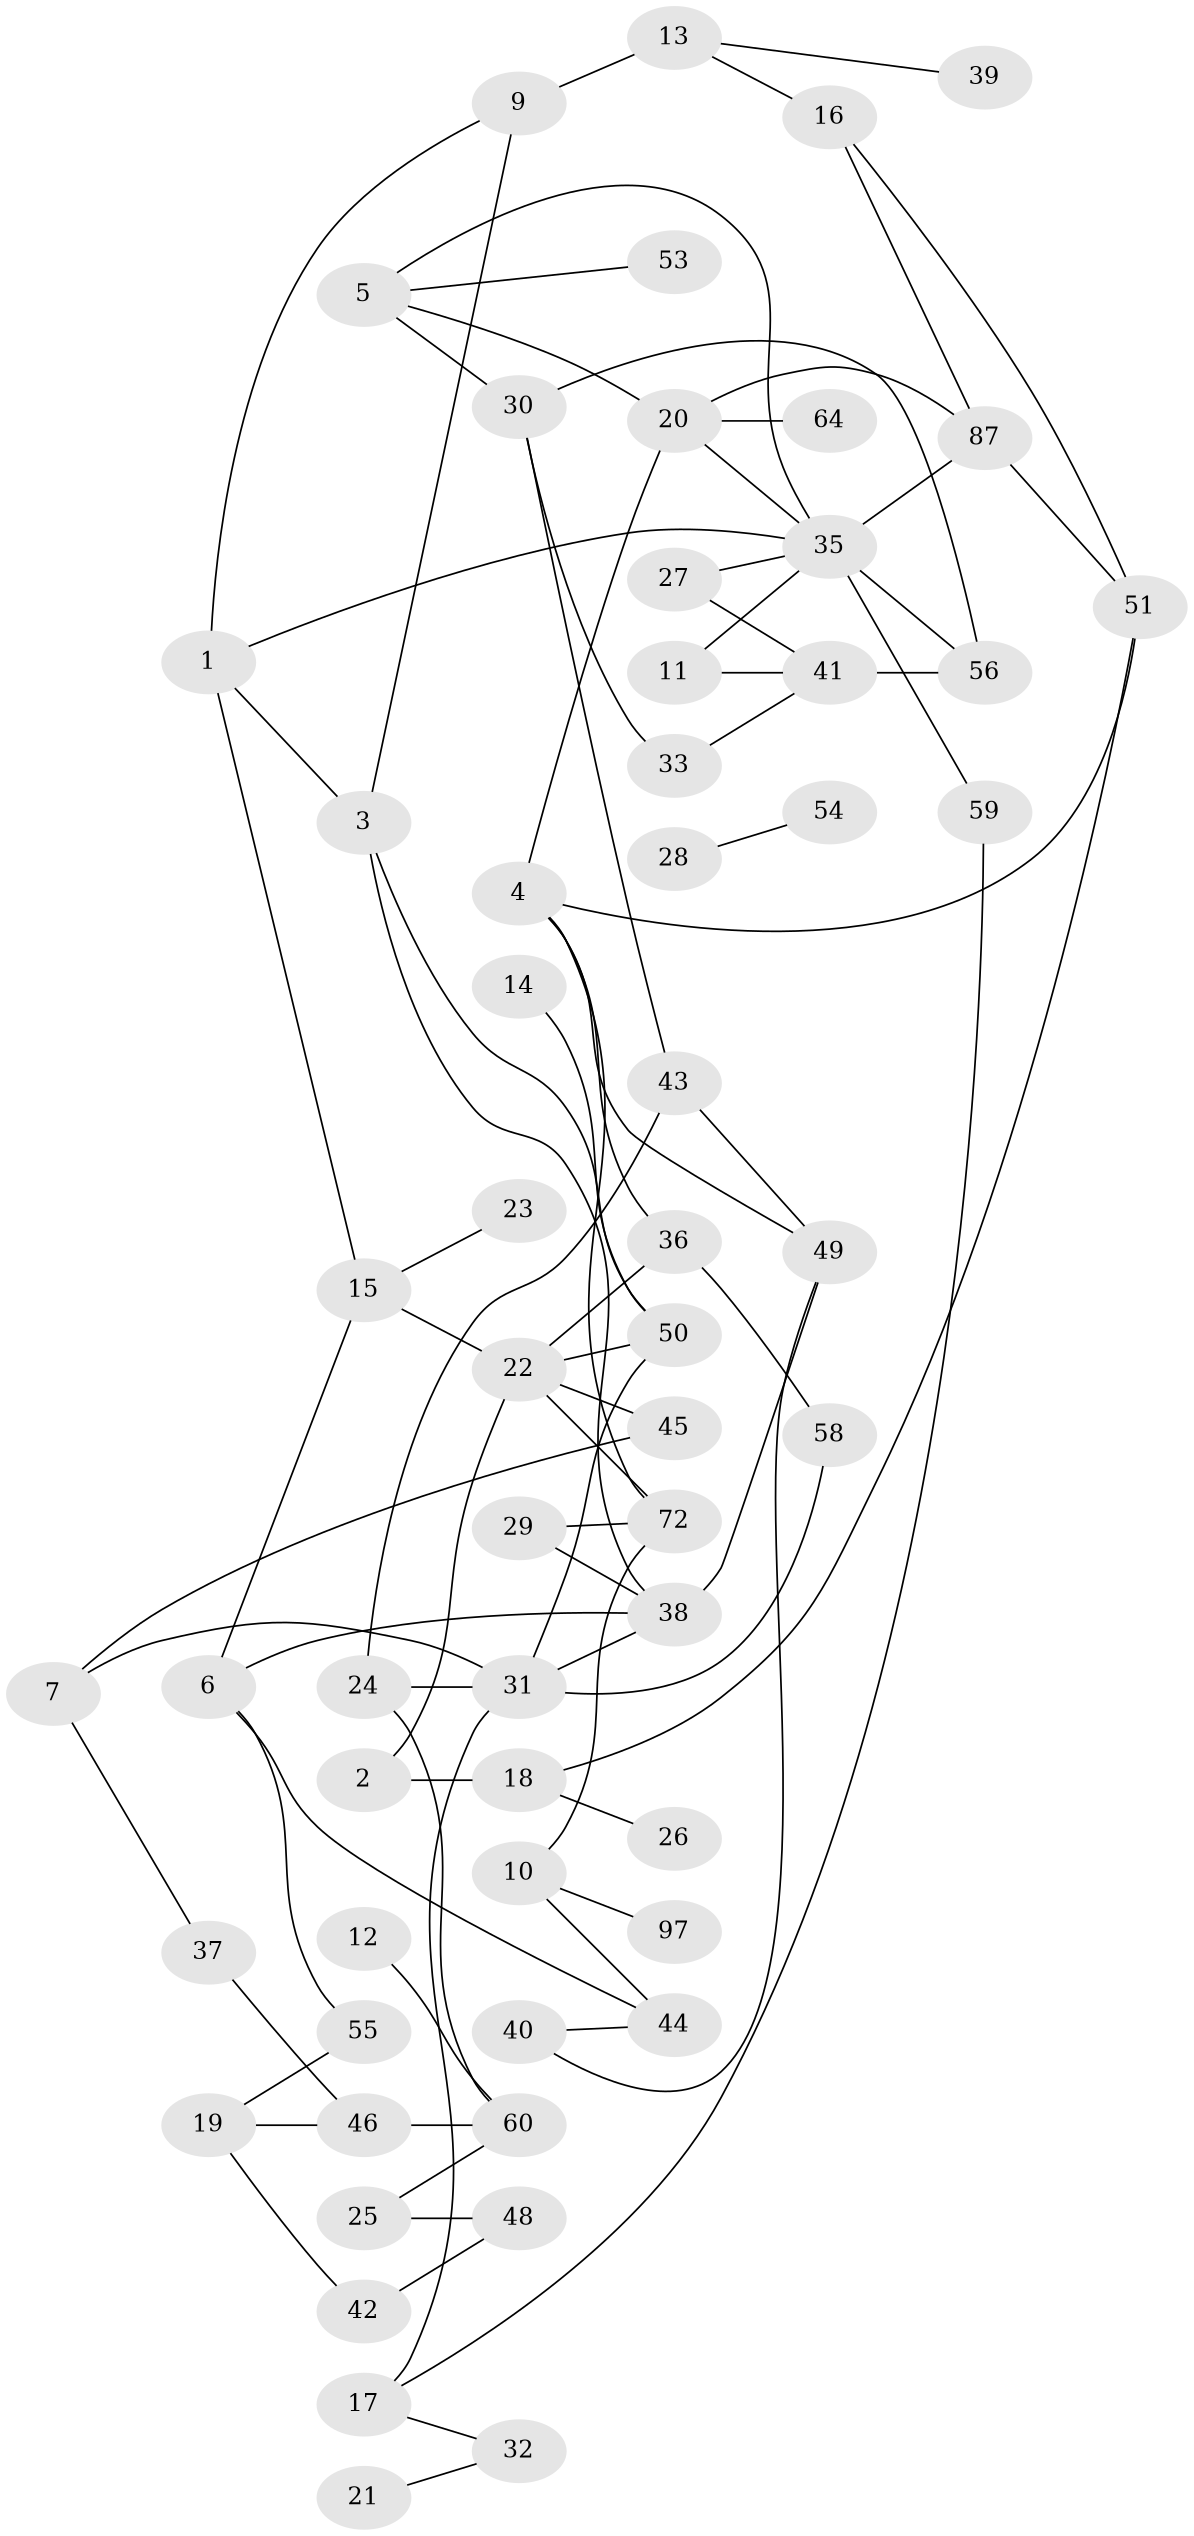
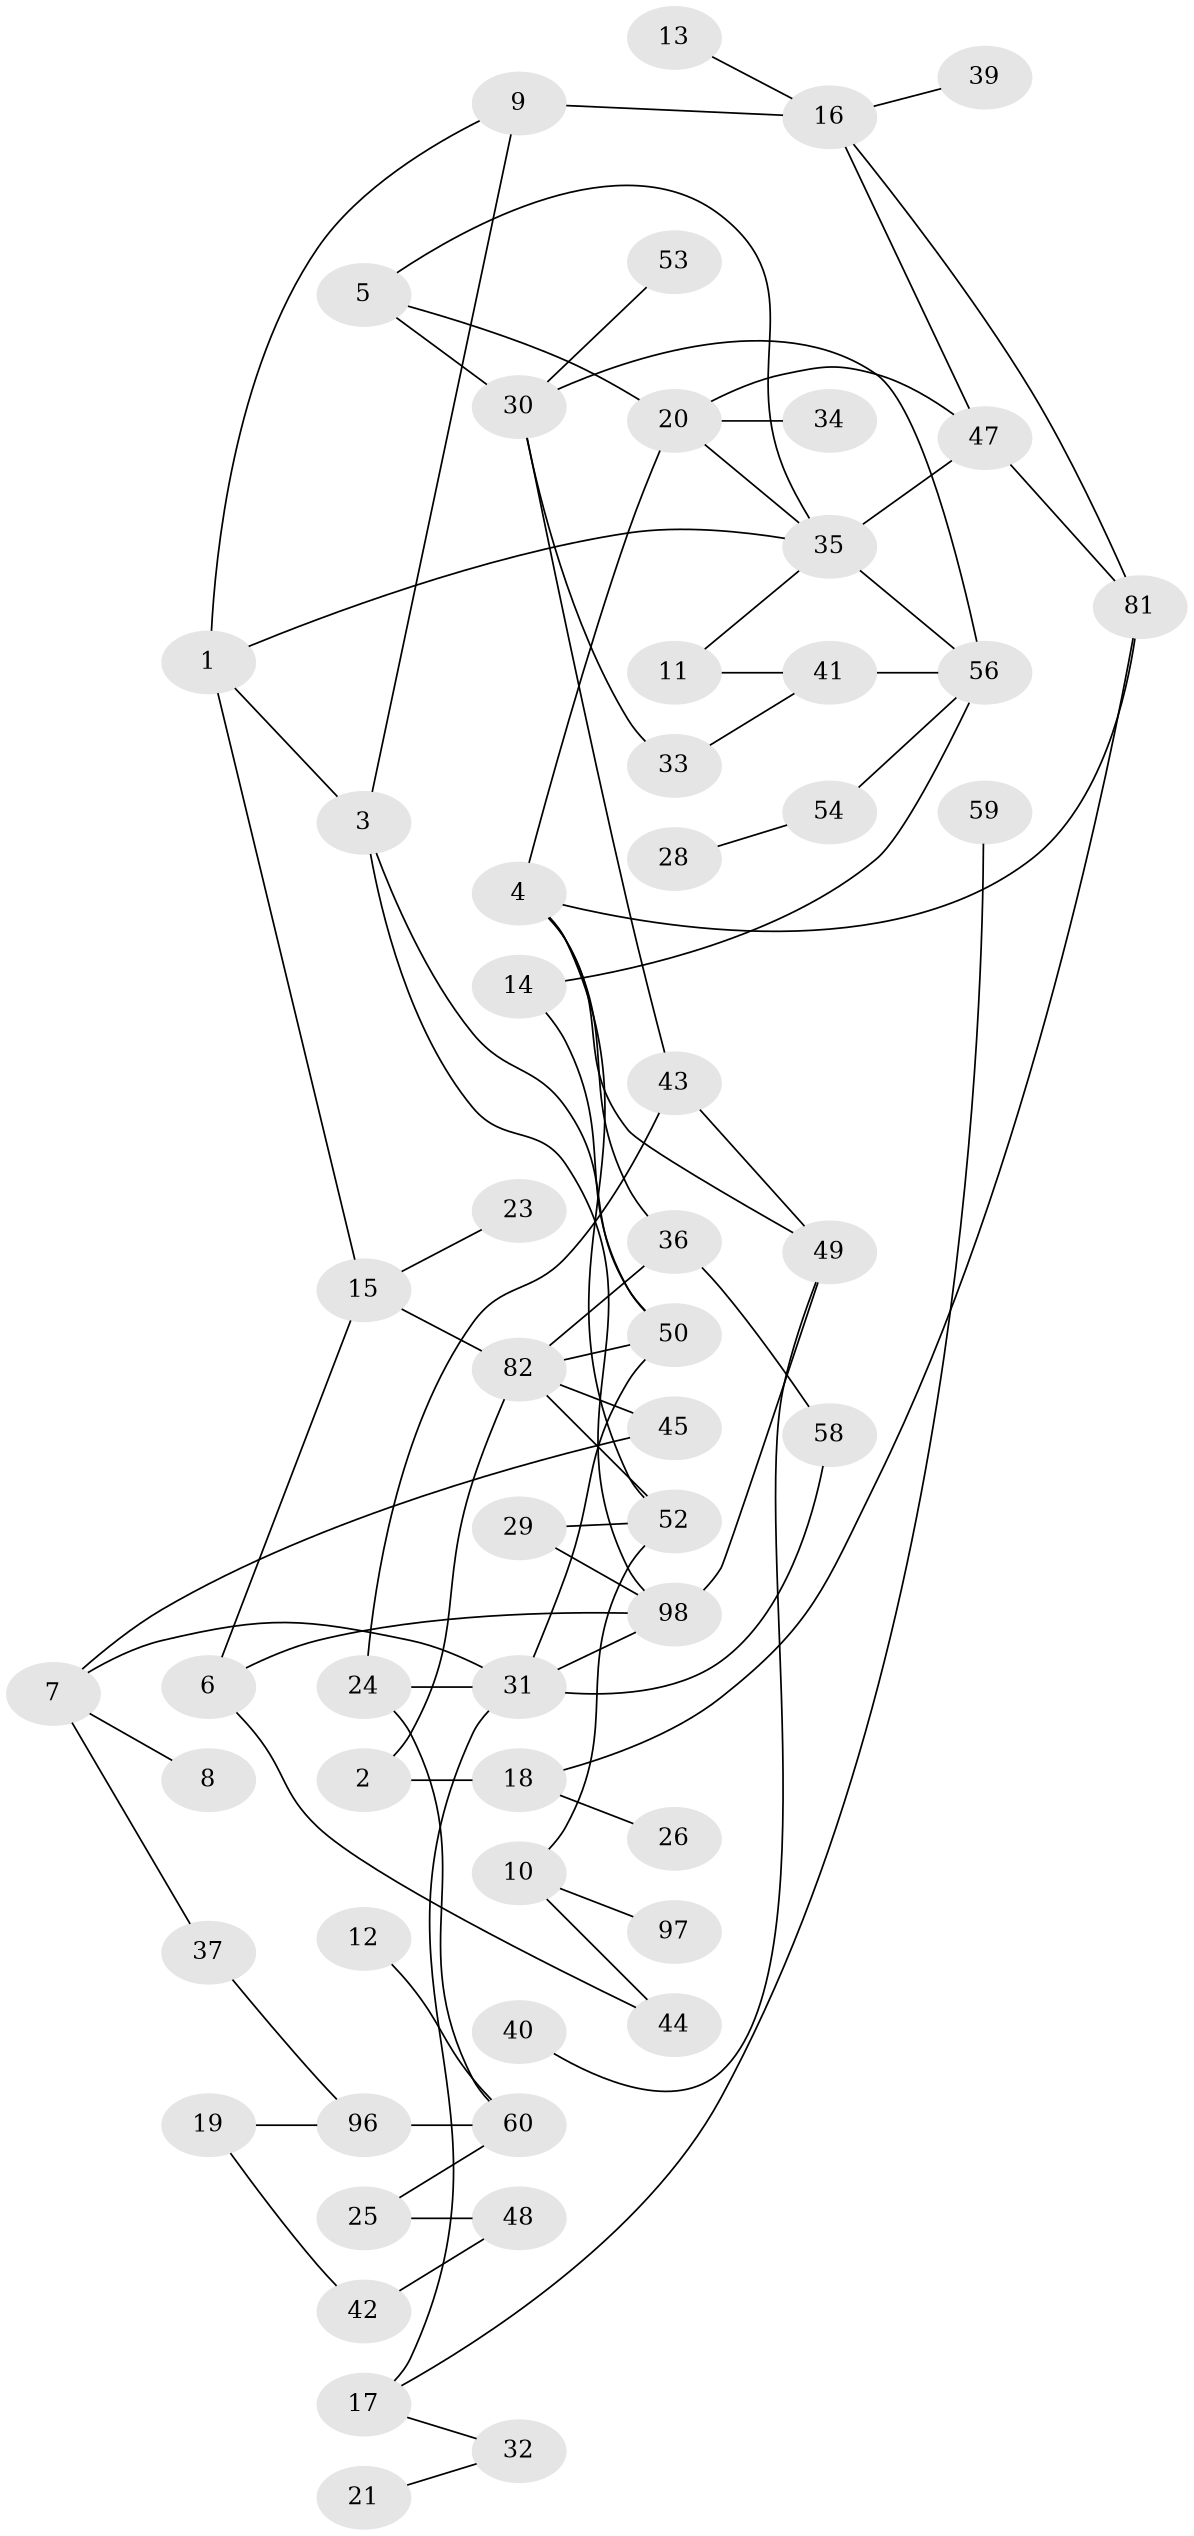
edge "13" -- "39": now "16" -- "39"
edge "13" -- "9": now "16" -- "9"
edge "53" -- "5": now "53" -- "30"
node "64": label "64" -> "34"
node "87": label "87" -> "47"
node "27": removed
node "51": label "51" -> "81"
edge "35" -- "59": removed
edge "56" -- "54": added
edge "56" -- "14": added
node "22": label "22" -> "82"
node "72": label "72" -> "52"
node "38": label "38" -> "98"
node "8": added
edge "44" -- "40": removed
node "55": removed
node "46": label "46" -> "96"
